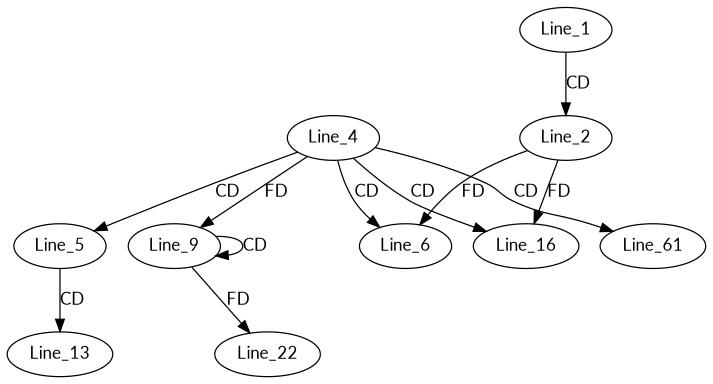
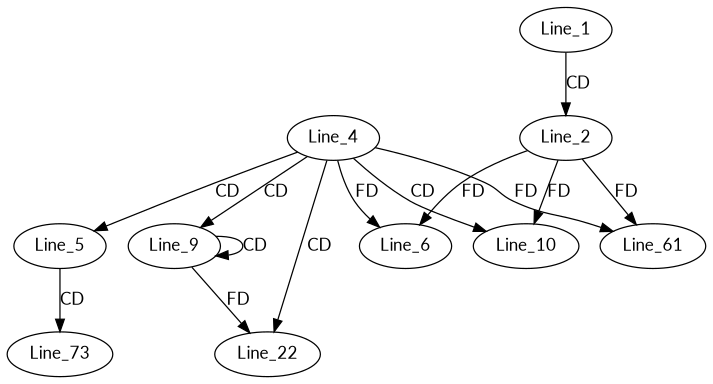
edge "Line_2" -> "Line_61": added, label "FD"
edge "Line_4" -> "Line_9": label "FD" -> "CD"
edge "Line_4" -> "Line_6": label "CD" -> "FD"
edge "Line_4" -> "Line_61": label "CD" -> "FD"
edge "Line_4" -> "Line_22": added, label "CD"
node "Line_16": label "Line_16" -> "Line_10"
node "Line_13": label "Line_13" -> "Line_73"
